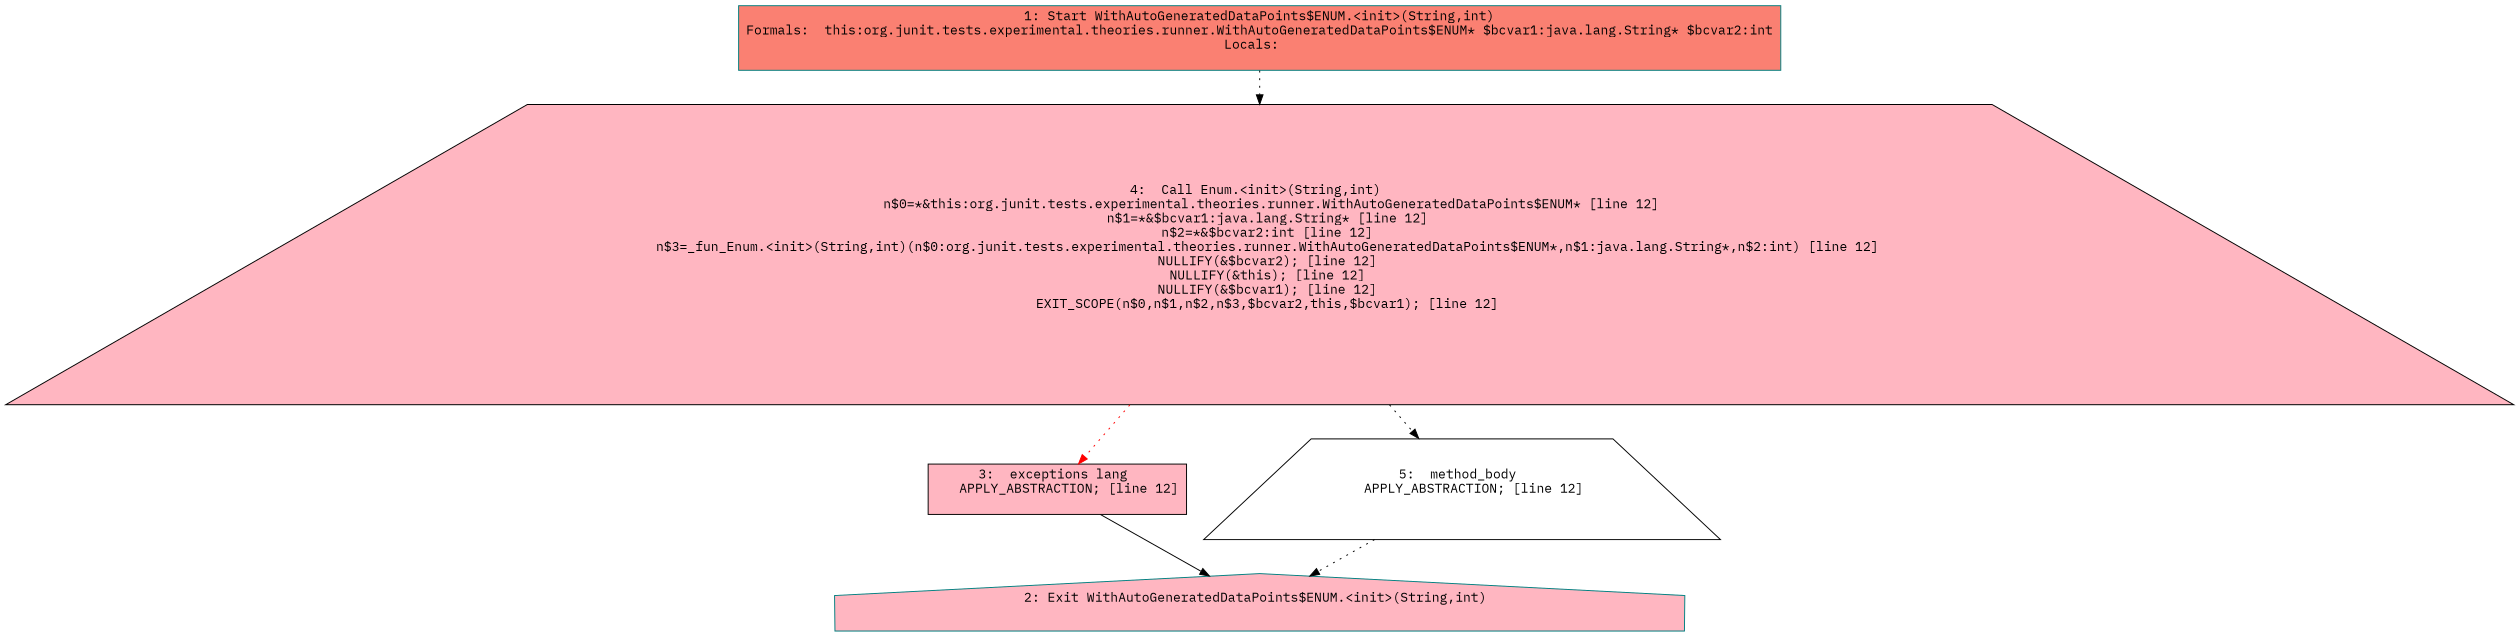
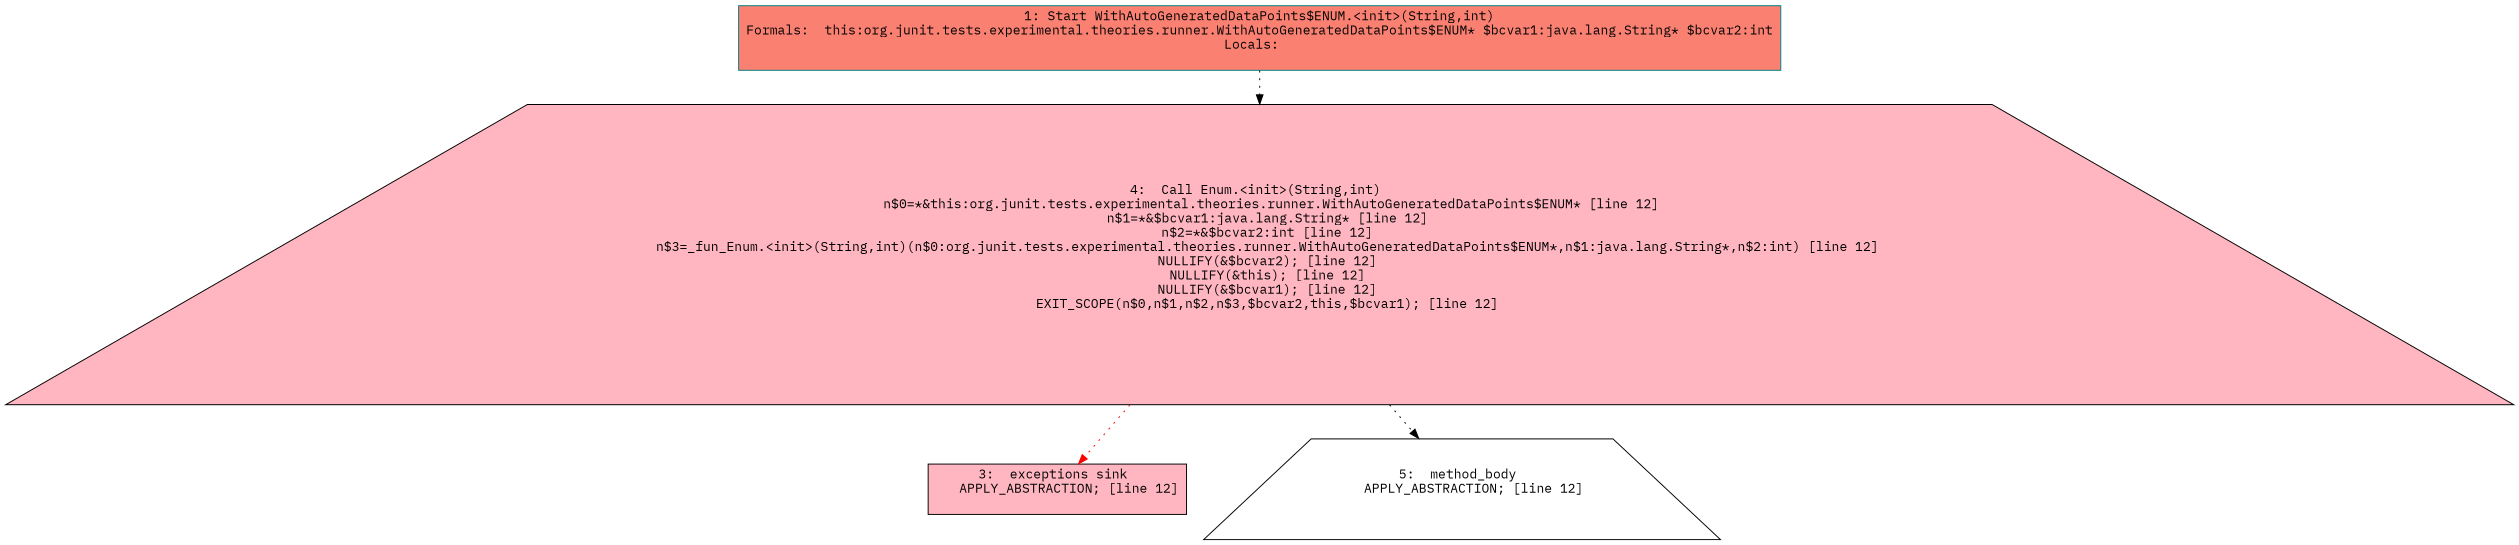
node "3:  exceptions lang APPLY_ABSTRACTION; [line 12]": label "3:  exceptions lang APPLY_ABSTRACTION; [line 12]" -> "3:  exceptions sink APPLY_ABSTRACTION; [line 12]"
node "2: Exit WithAutoGeneratedDataPoints$ENUM.<init>(String,int)": removed
